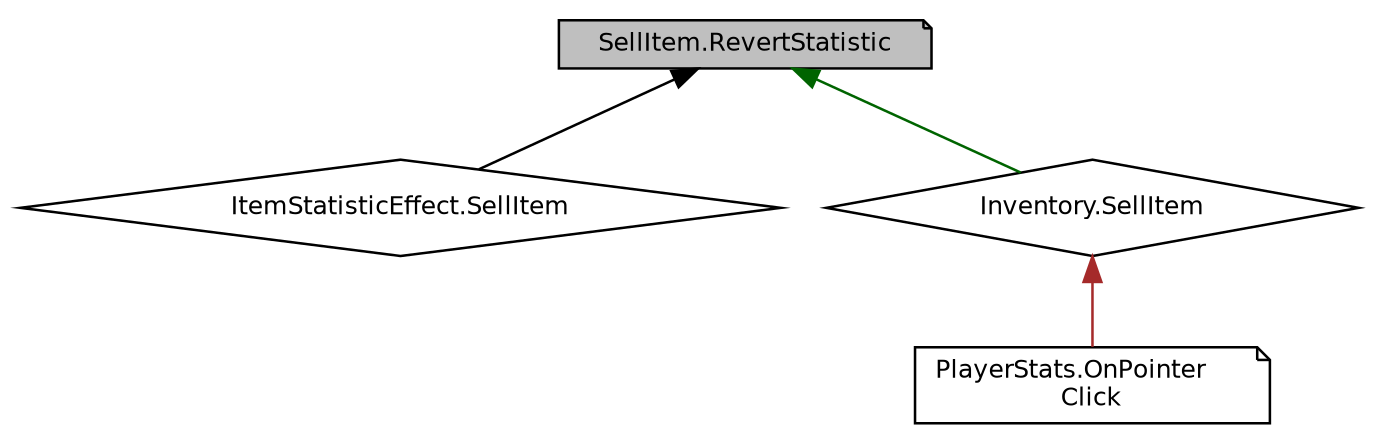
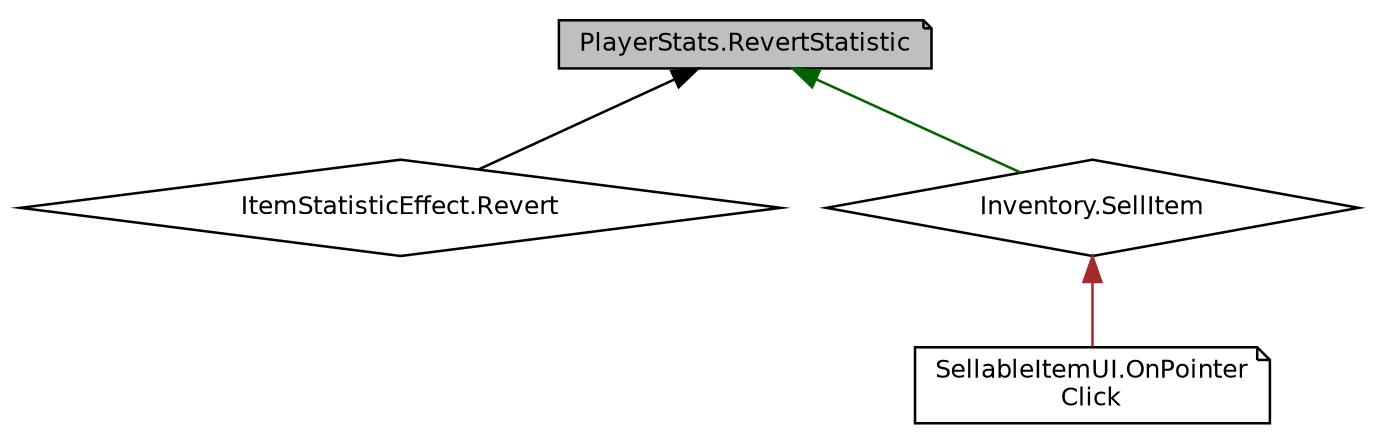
node "SellItem.RevertStatistic": label "SellItem.RevertStatistic" -> "PlayerStats.RevertStatistic"
node "ItemStatisticEffect.SellItem": label "ItemStatisticEffect.SellItem" -> "ItemStatisticEffect.Revert"
node "PlayerStats.OnPointer Click": label "PlayerStats.OnPointer Click" -> "SellableItemUI.OnPointer Click"
